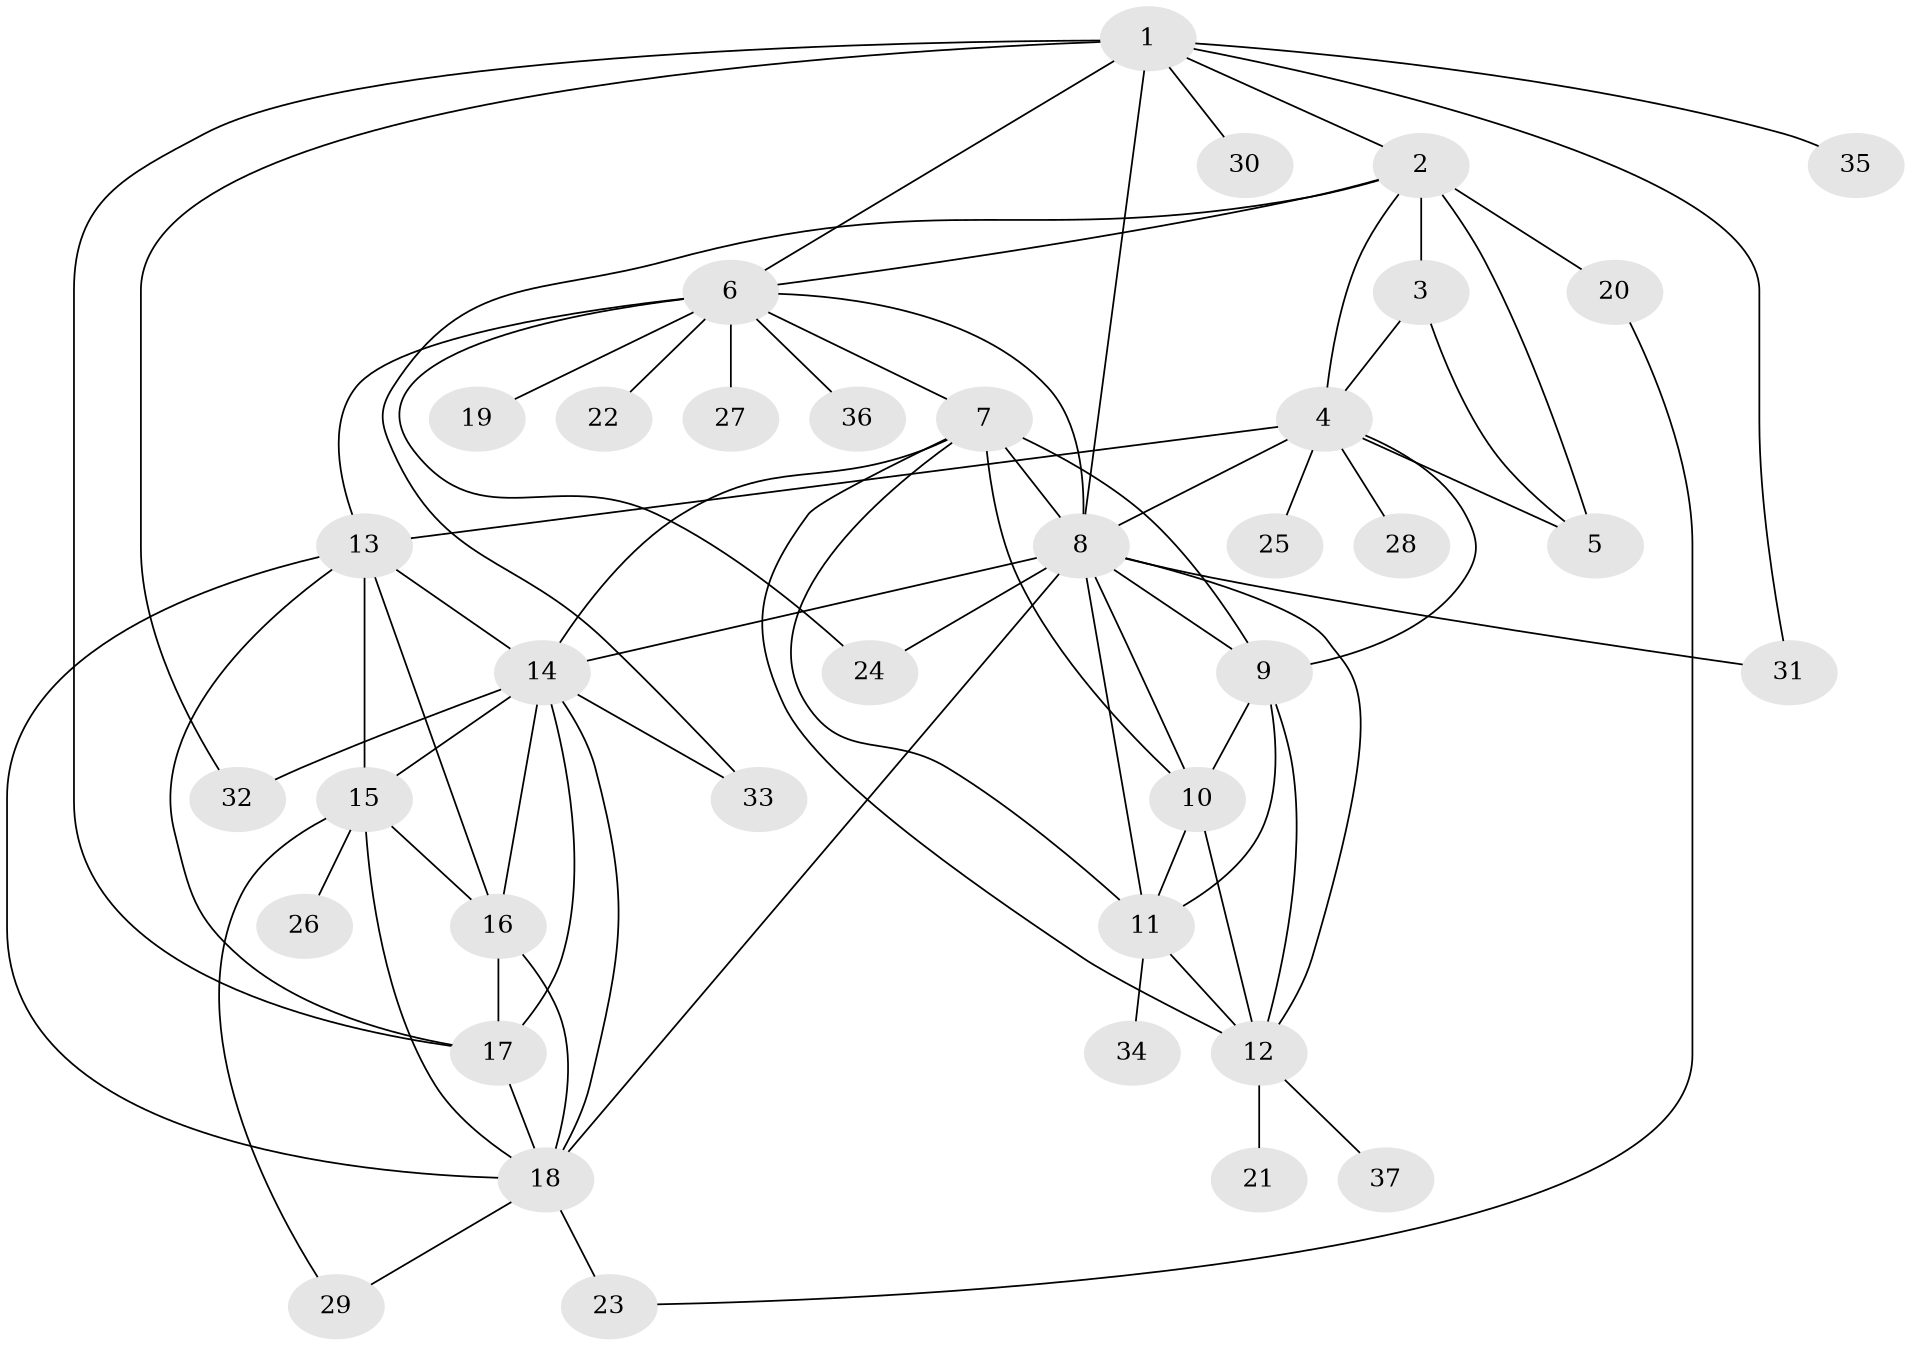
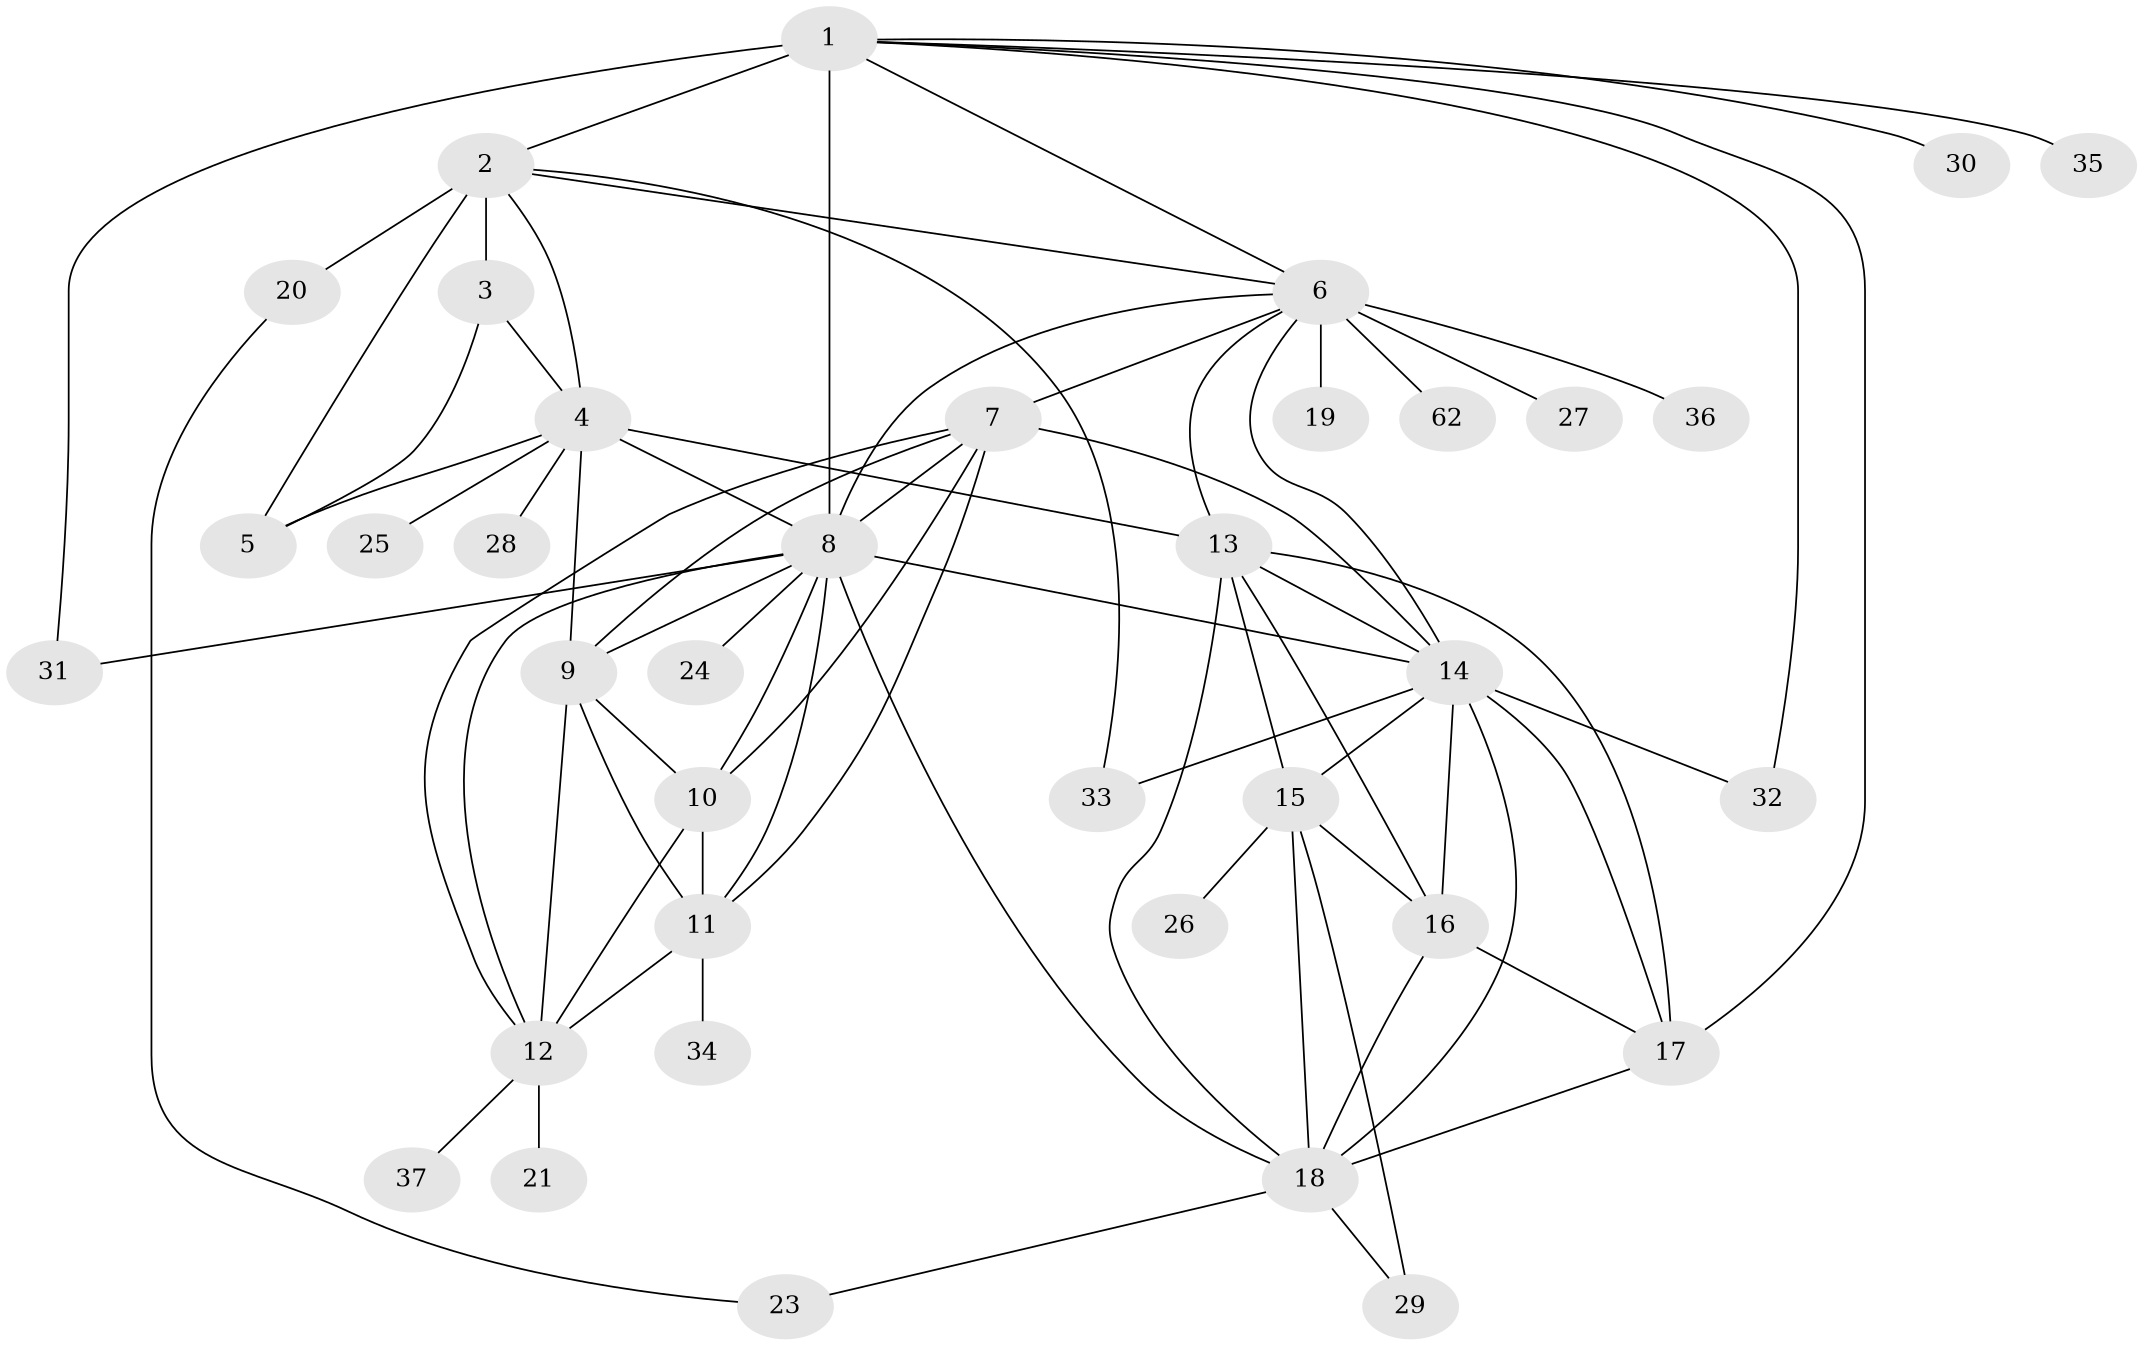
node "22": label "22" -> "62"
edge "6" -- "24": now "6" -- "14"
